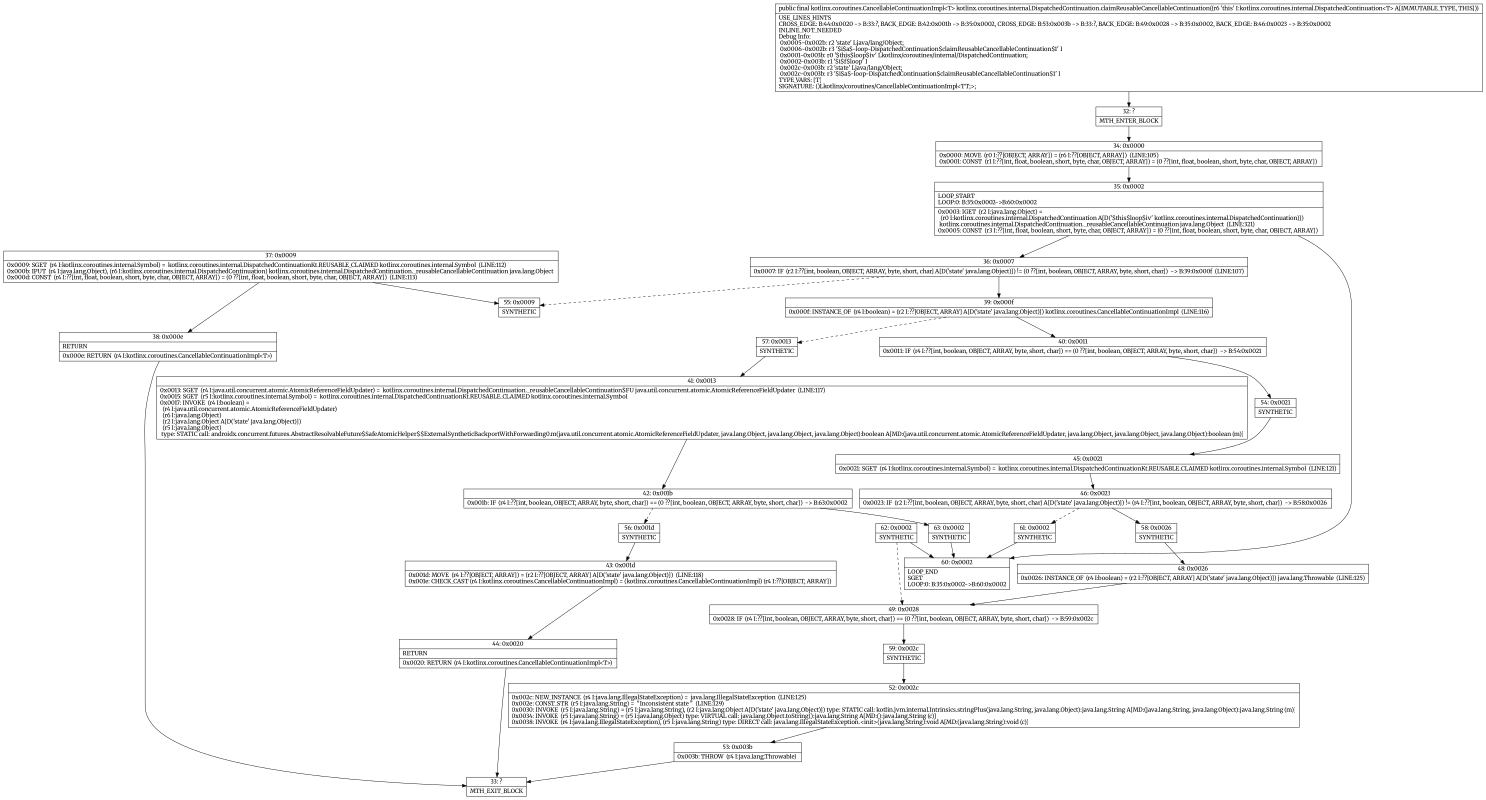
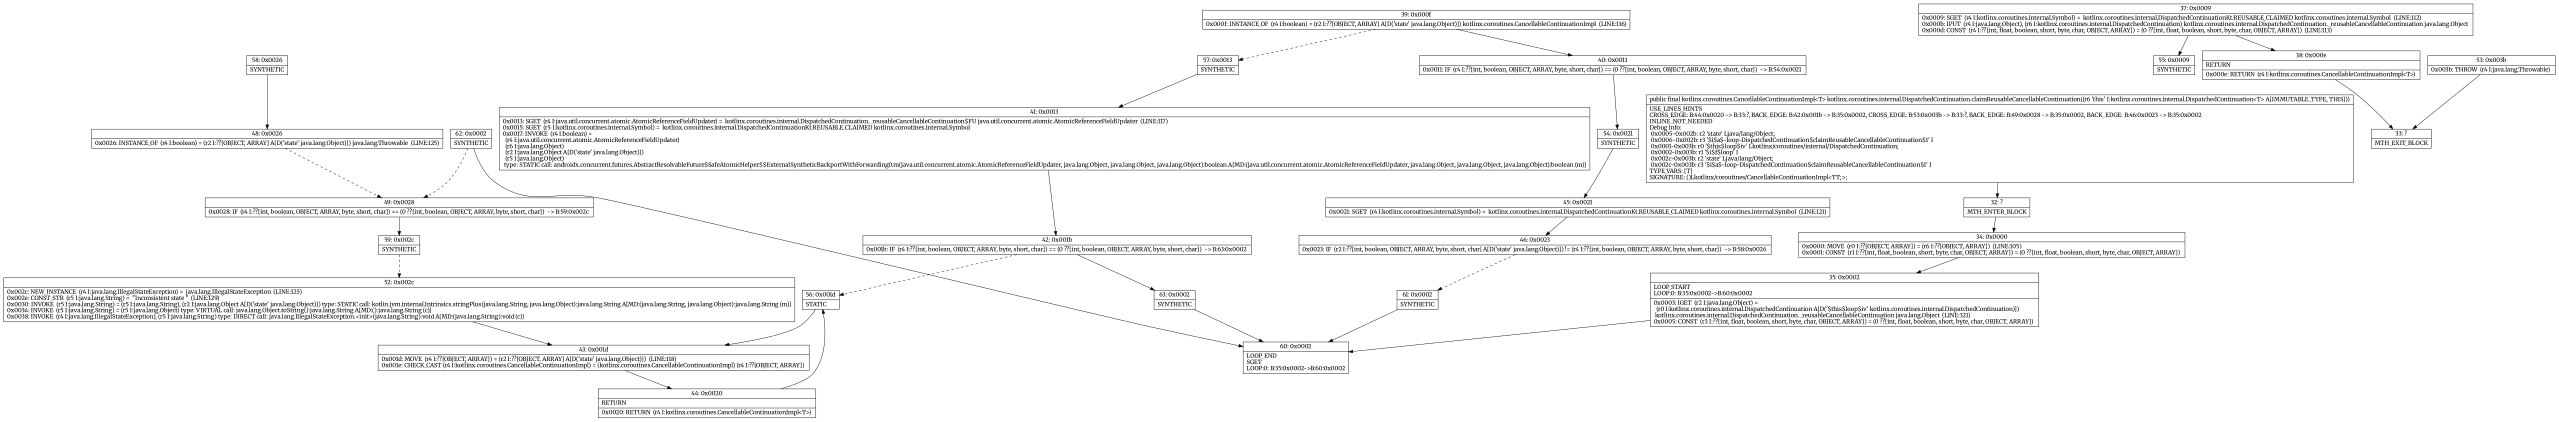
node "36: 0x0007": removed
edge "46: 0x0023" -> "58: 0x0026": removed
node "56: 0x001d": text "SYNTHETIC" -> "STATIC"
edge "48: 0x0026" -> "49: 0x0028": style solid -> dashed
edge "59: 0x002c" -> "52: 0x002c": style solid -> dashed
edge "44: 0x0020" -> "33: ?": now "44: 0x0020" -> "56: 0x001d"
edge "52: 0x002c" -> "53: 0x003b": now "52: 0x002c" -> "43: 0x001d"
